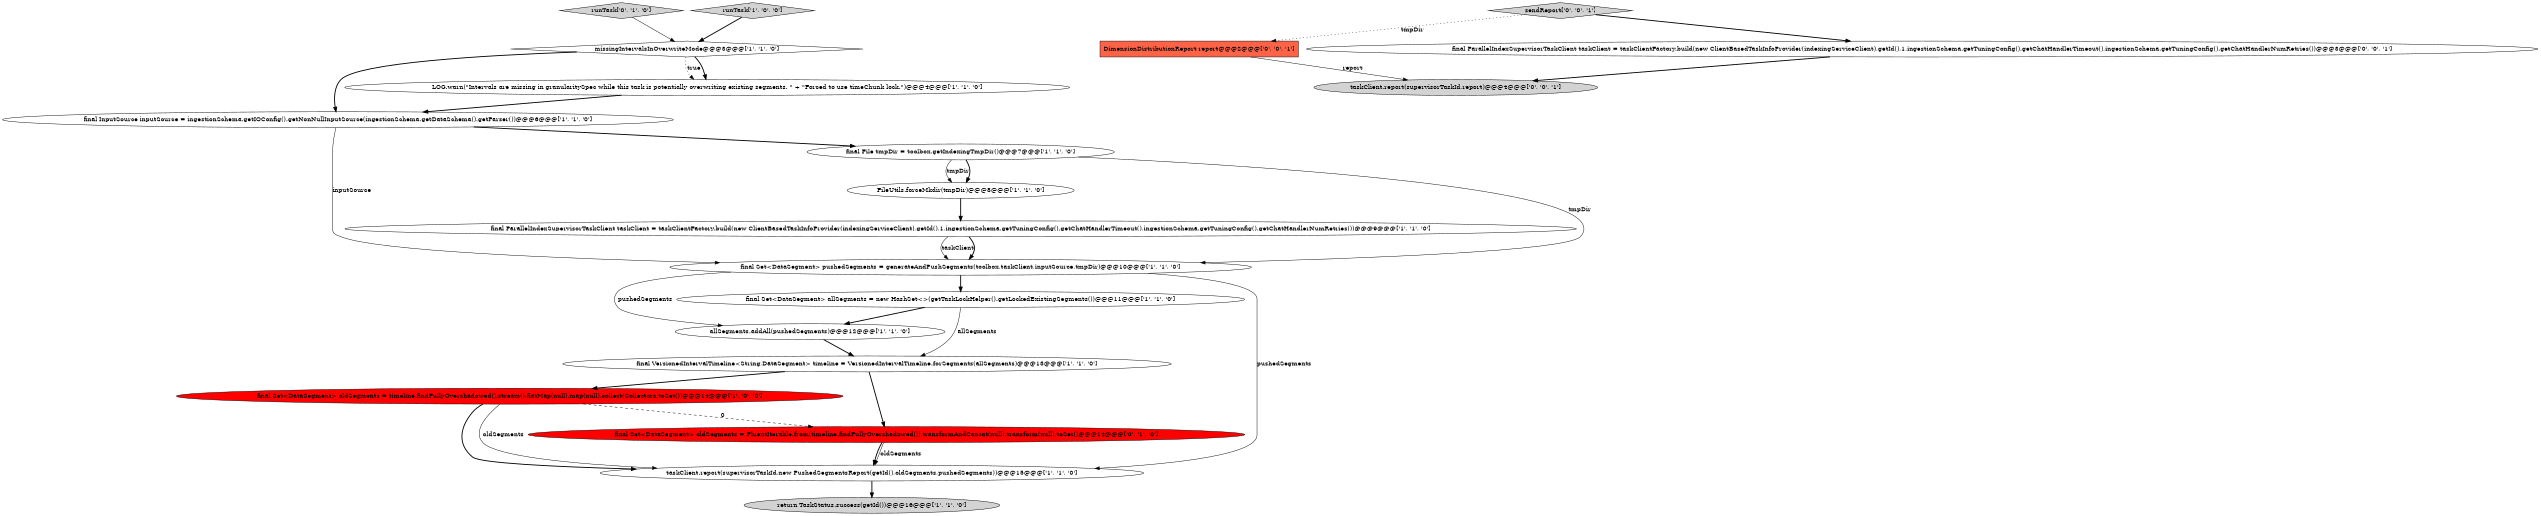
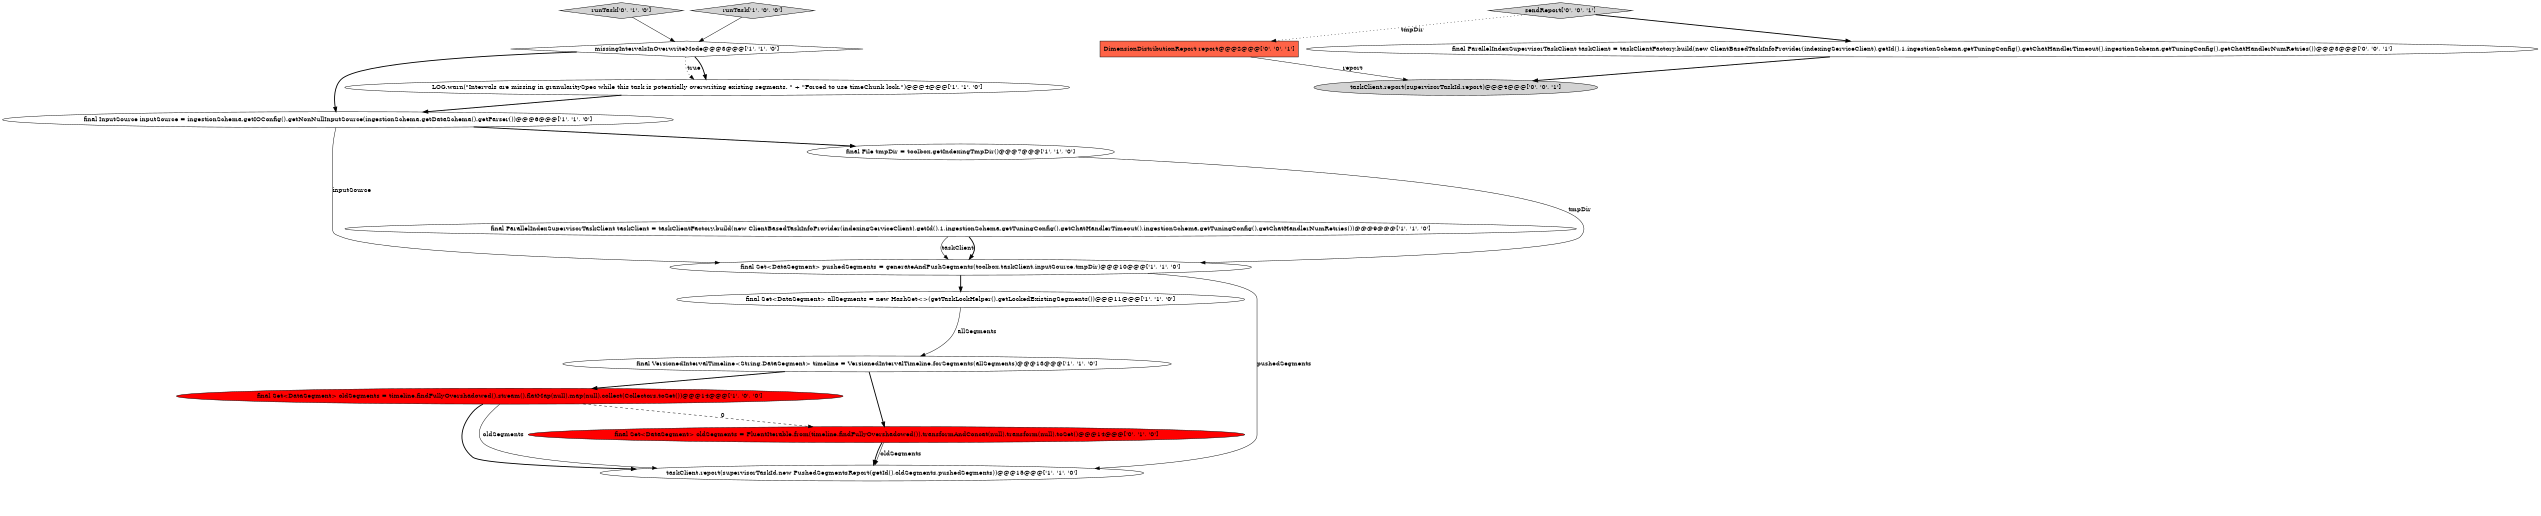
edge "runTask['1', '0', '0']" -> "missingIntervalsInOverwriteMode@@@3@@@['1', '1', '0']": style bold -> solid
node "FileUtils.forceMkdir(tmpDir)@@@8@@@['1', '1', '0']": removed
node "allSegments.addAll(pushedSegments)@@@12@@@['1', '1', '0']": removed
node "return TaskStatus.success(getId())@@@16@@@['1', '1', '0']": removed
